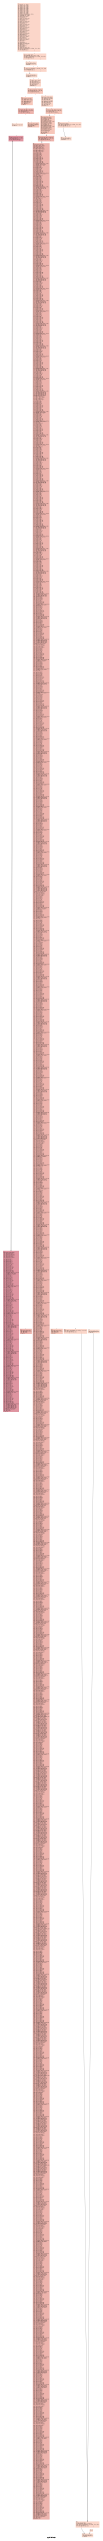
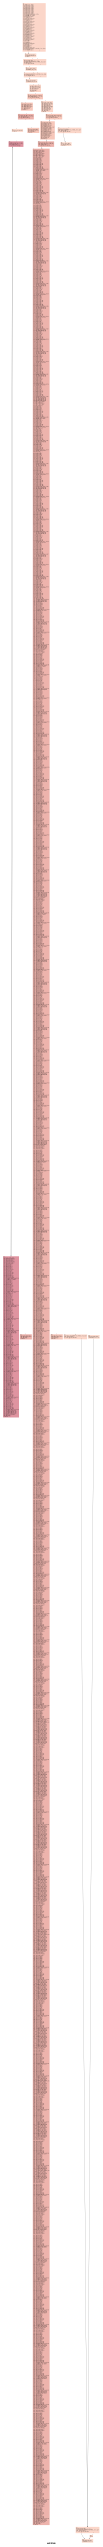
node "84:": added
